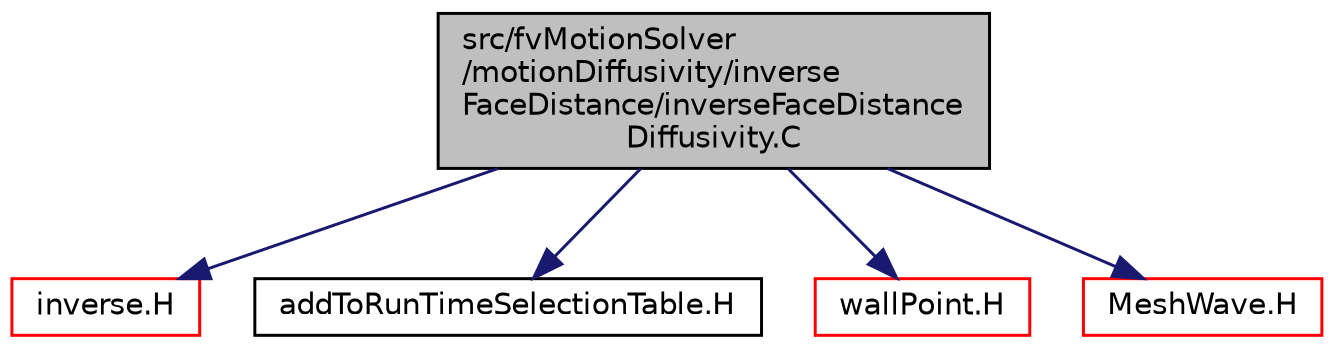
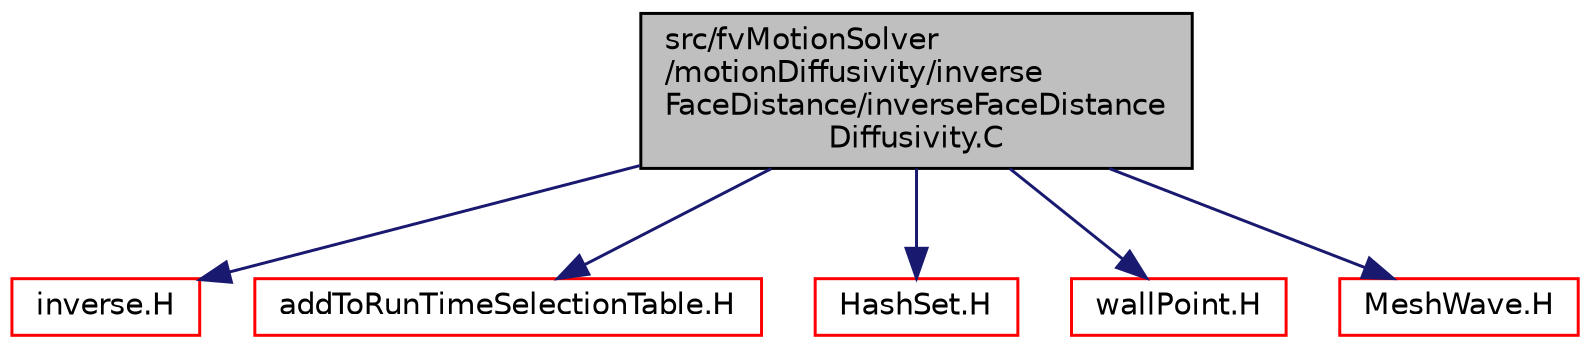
node "addToRunTimeSelectionTable.H": color black -> red
node "HashSet.H": added
